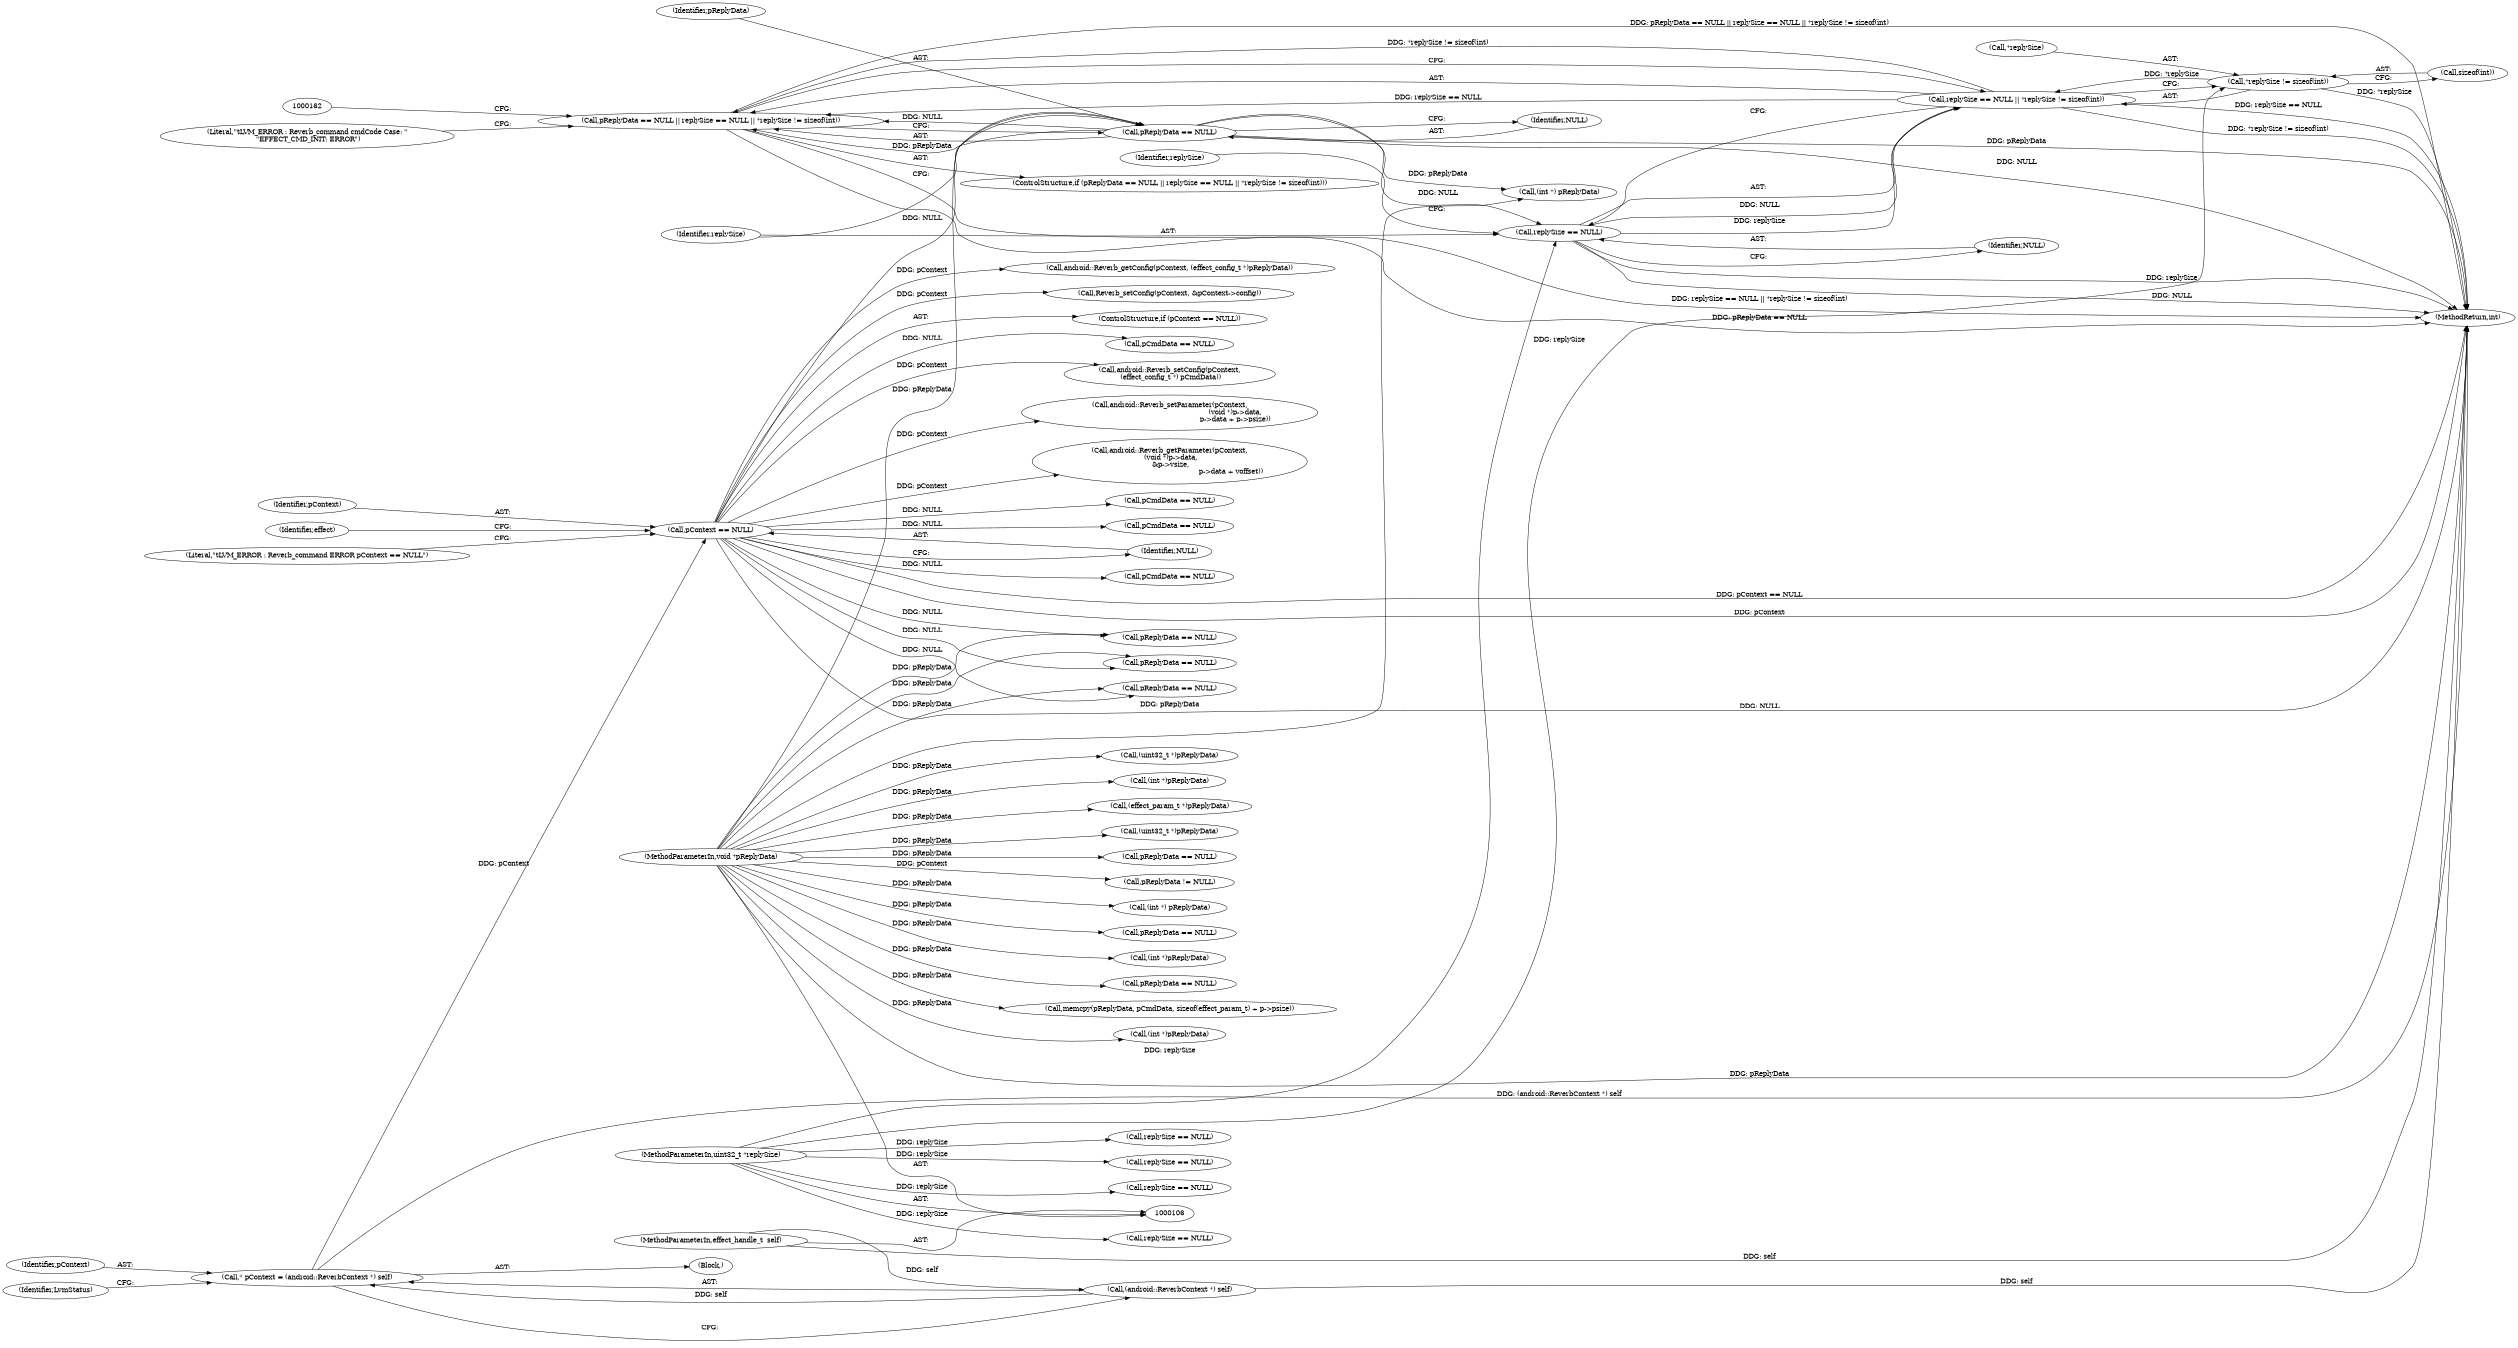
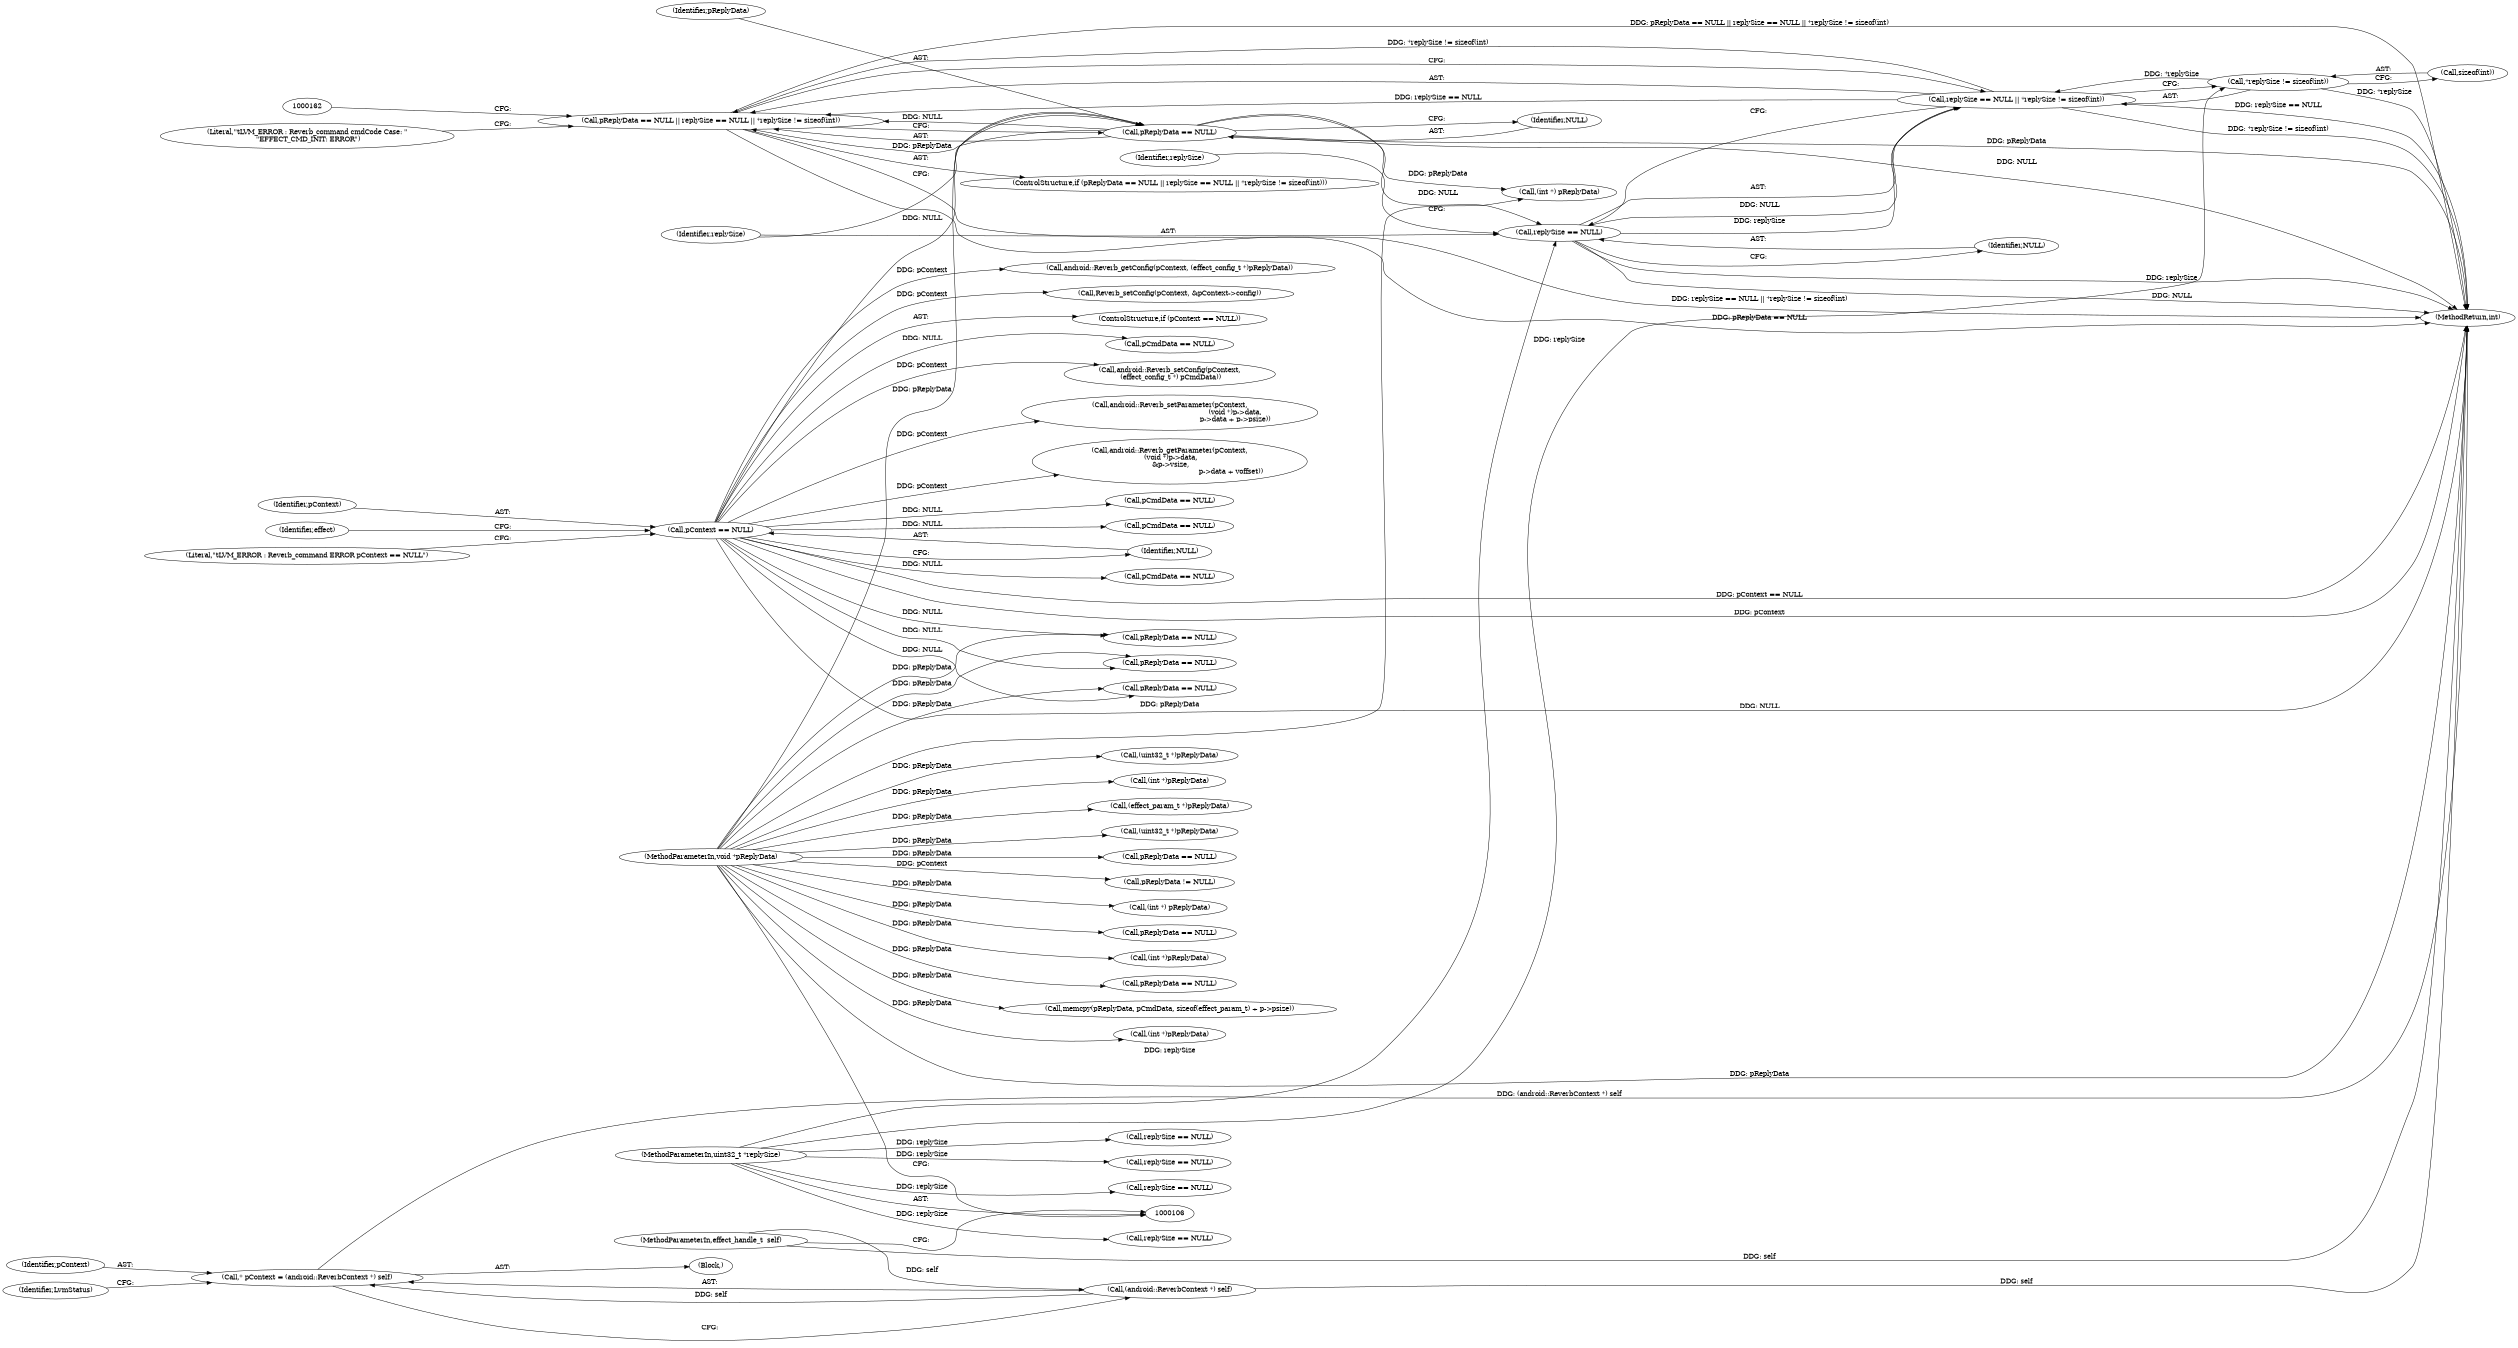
node "(Call,*replySize)": removed
edge "(Call,* pContext = (android::ReverbContext *) self)" -> "(Call,pContext == NULL)": removed, label "DDG: pContext"
edge "(MethodParameterIn,void *pReplyData)" -> "1000106": label "AST: " -> "CFG: "
edge "(MethodParameterIn,effect_handle_t  self)" -> "1000106": label "AST: " -> "CFG: "
